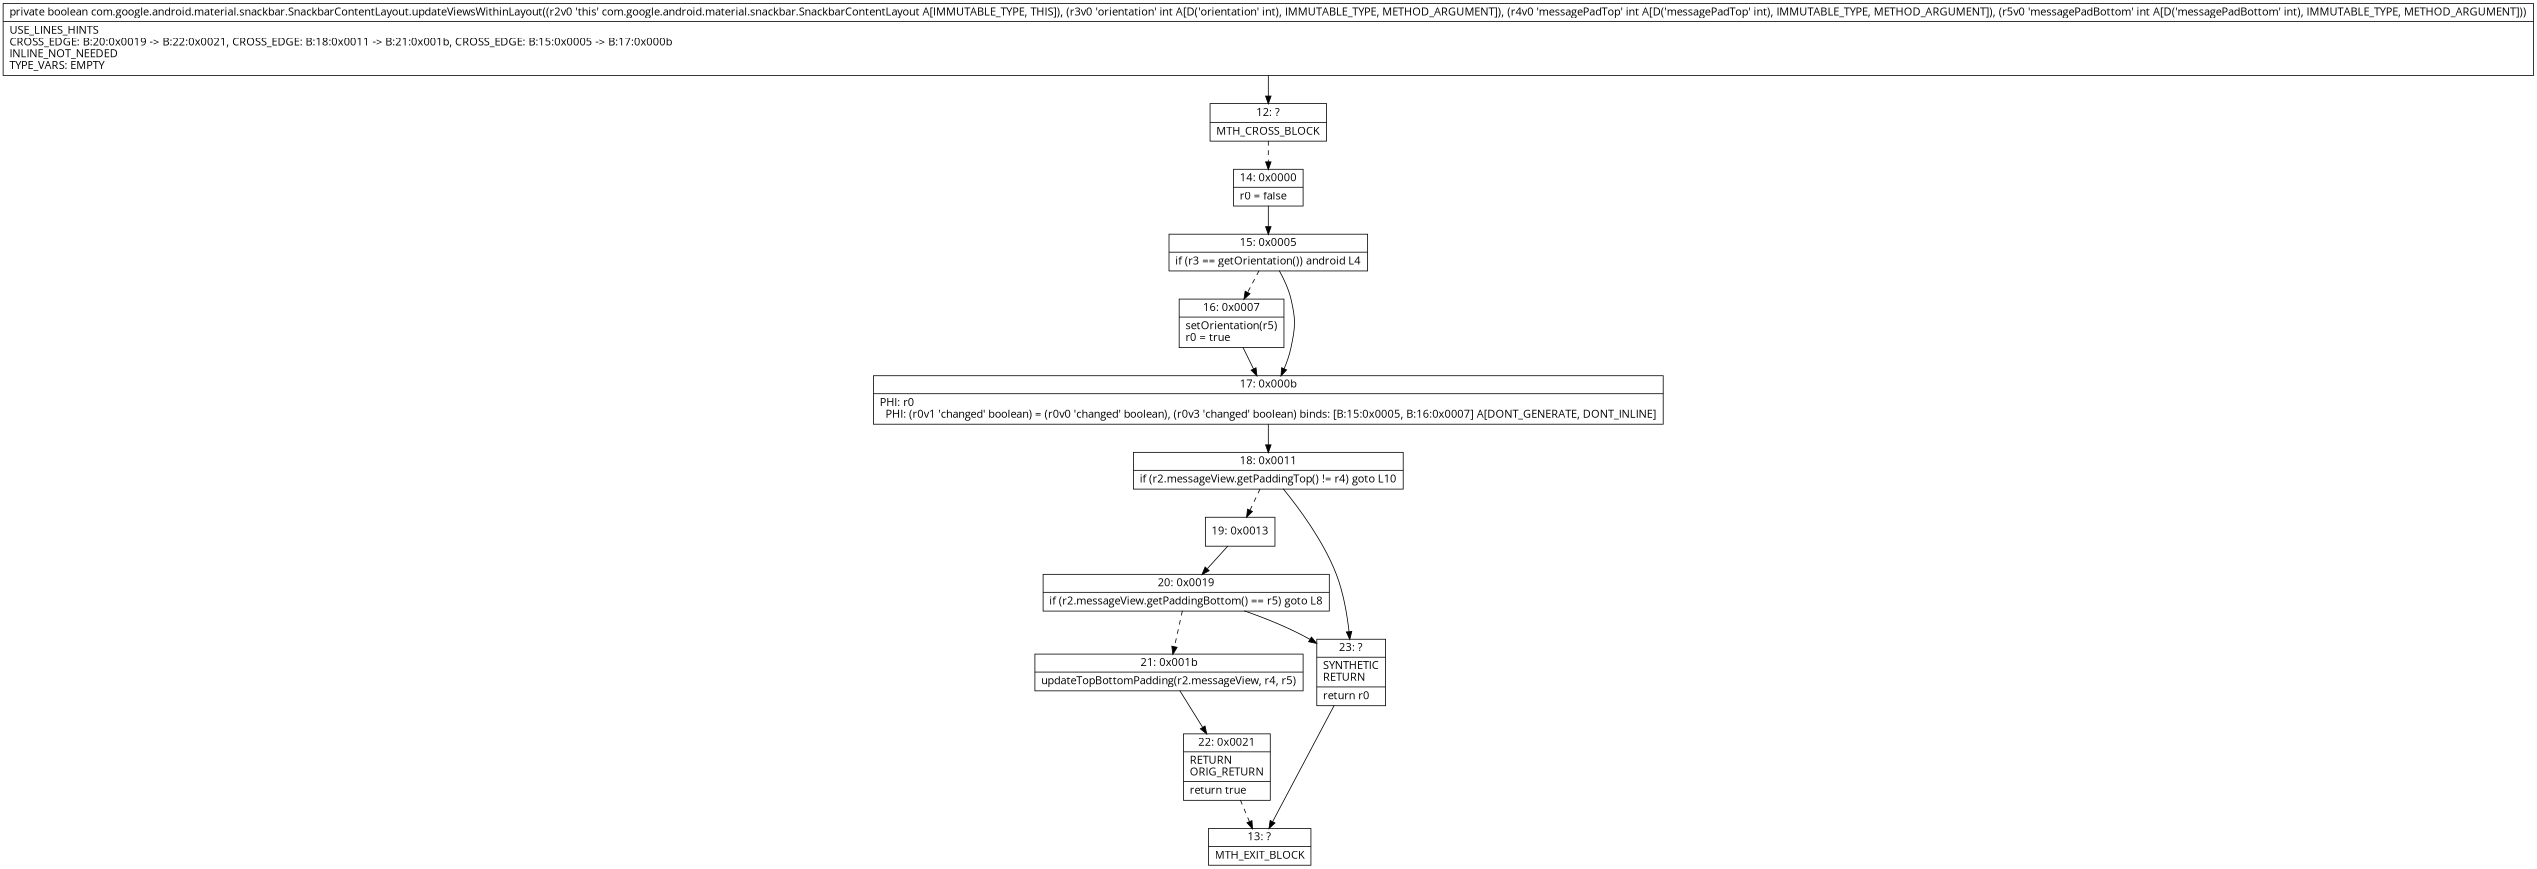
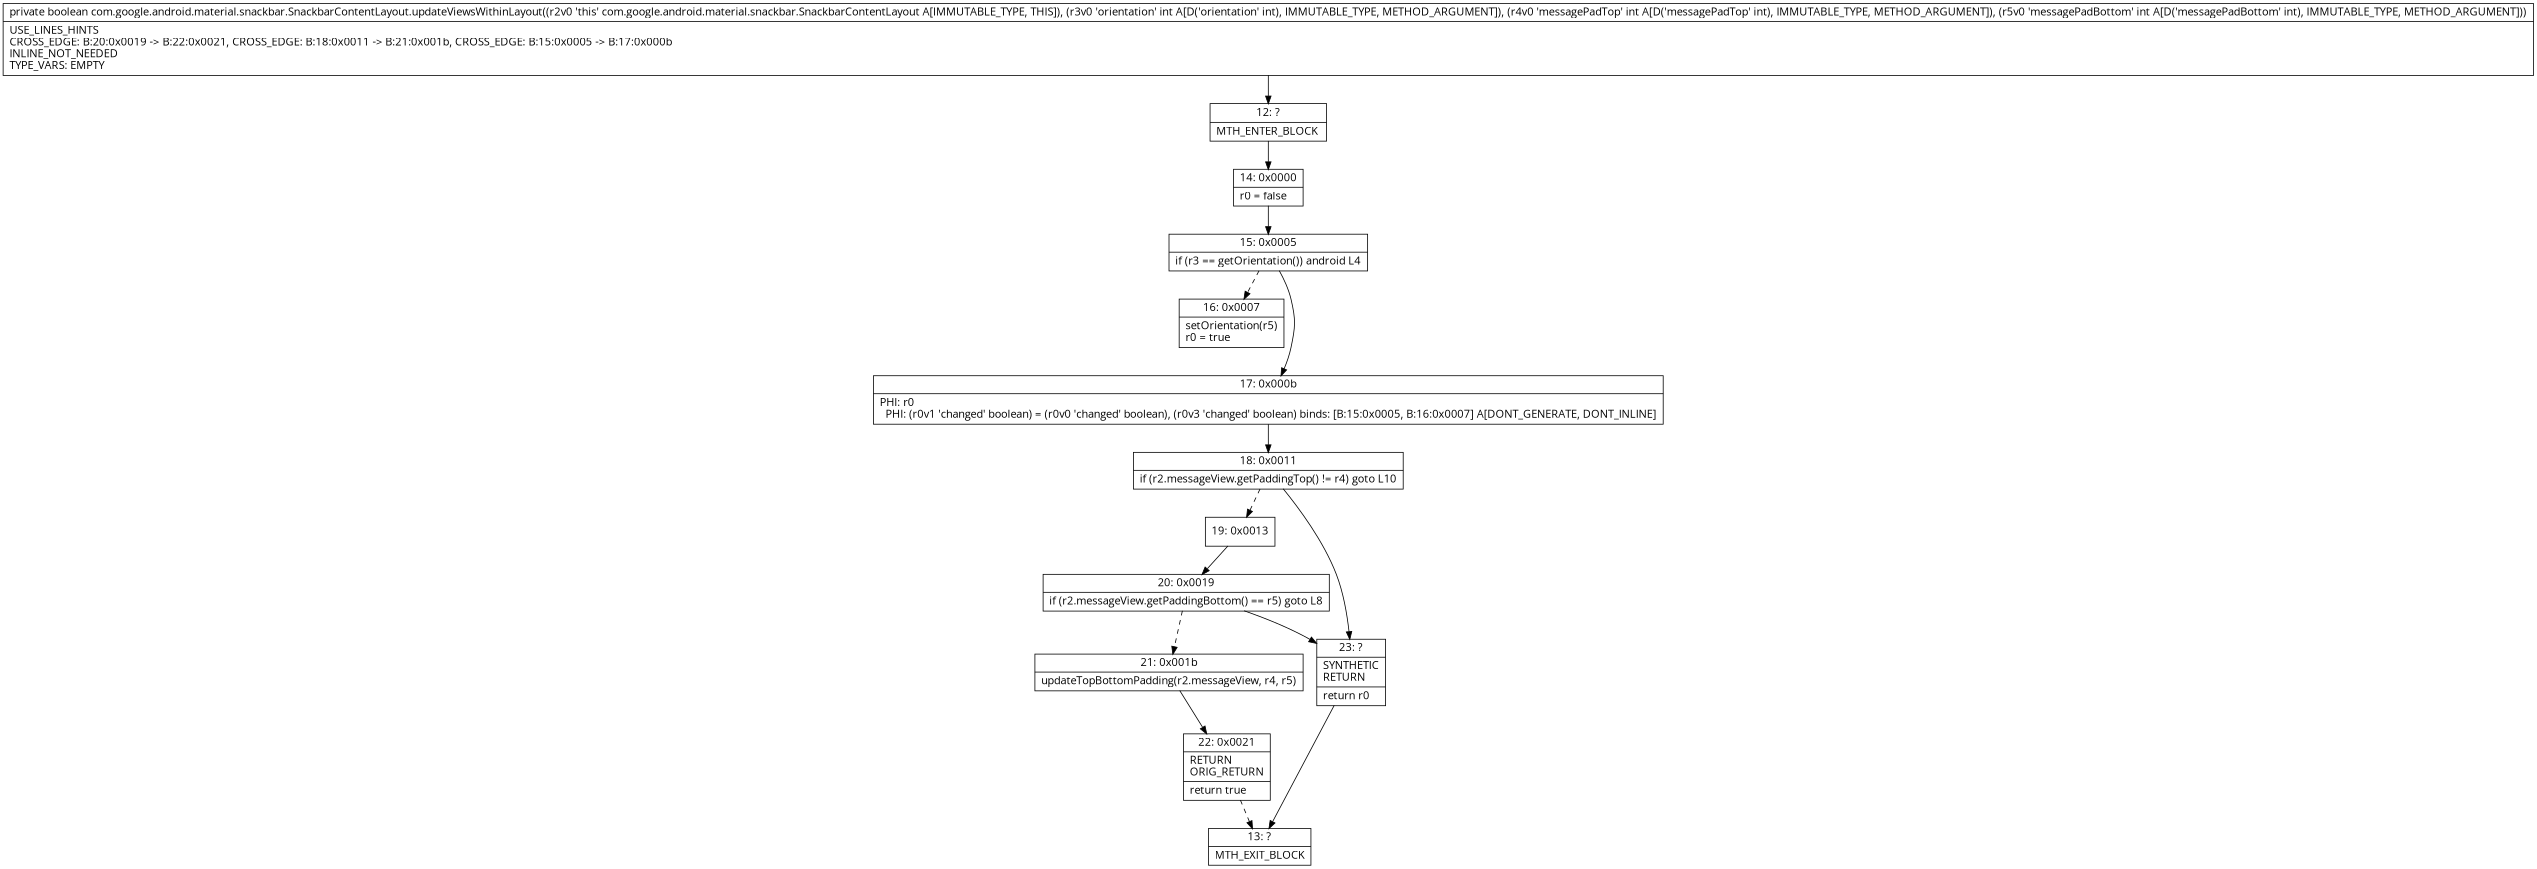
node "12: ?": text "MTH_CROSS_BLOCK" -> "MTH_ENTER_BLOCK"
edge "12: ?" -> "14: 0x0000": style dashed -> solid
edge "16: 0x0007" -> "17: 0x000b": removed
